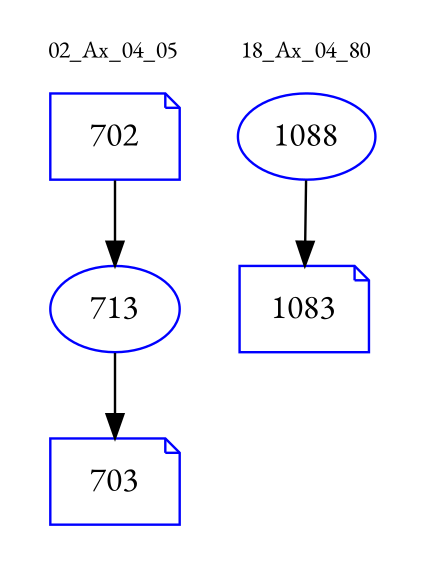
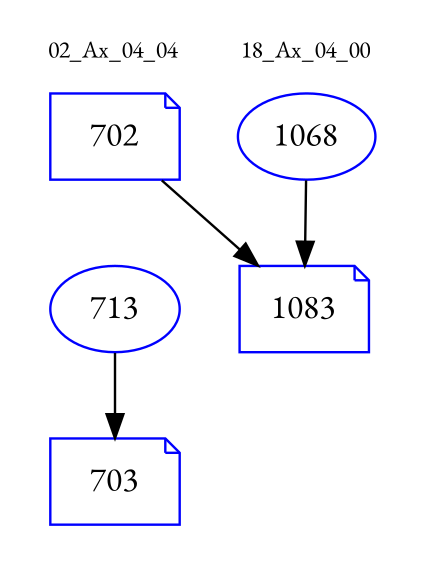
cluster "02_Ax_04_05": label "02_Ax_04_05" -> "02_Ax_04_04"
cluster "18_Ax_04_80": label "18_Ax_04_80" -> "18_Ax_04_00"
node "1088": label "1088" -> "1068"
edge "702" -> "713": now "702" -> "1083"
